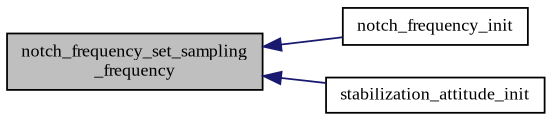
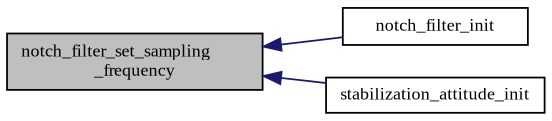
node "notch_frequency_init": label "notch_frequency_init" -> "notch_filter_init"
node "notch_frequency_set_sampling _frequency": label "notch_frequency_set_sampling _frequency" -> "notch_filter_set_sampling _frequency"
